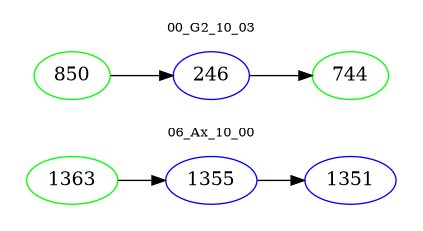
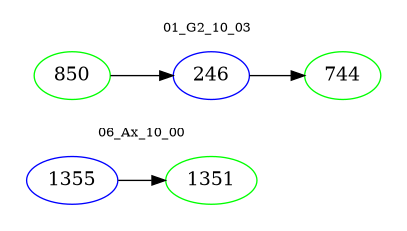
cluster "00_G2_10_03": label "00_G2_10_03" -> "01_G2_10_03"
node "1363": removed
node "1351": color blue -> green
